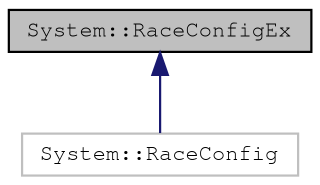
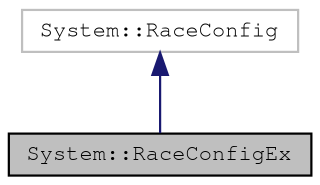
edge "System::RaceConfig" -> "System::RaceConfigEx": reversed
